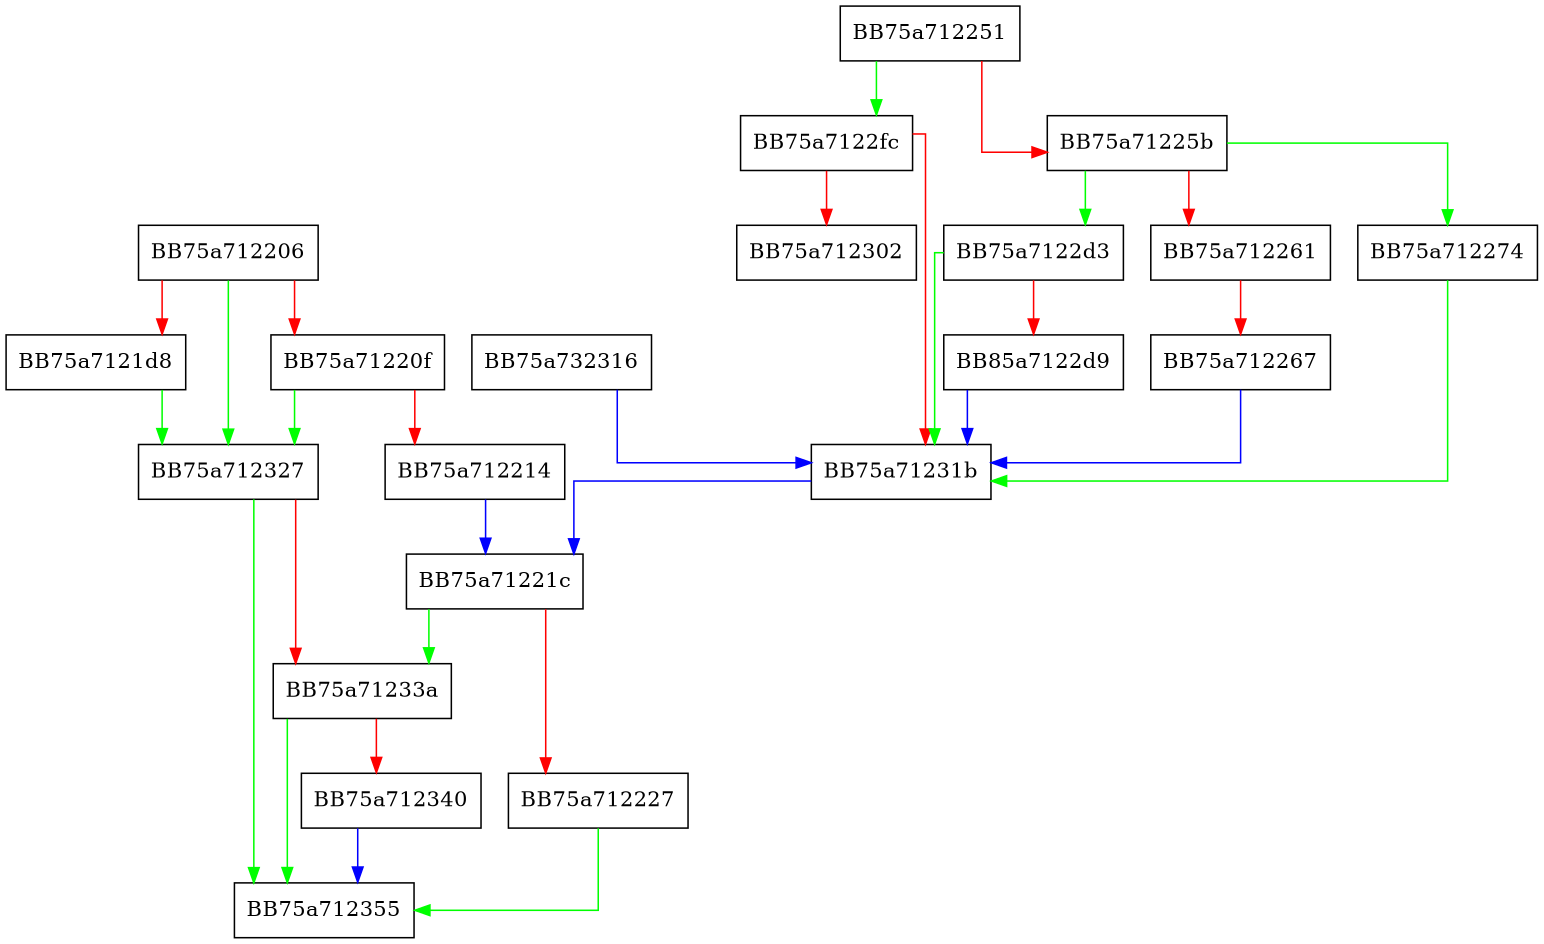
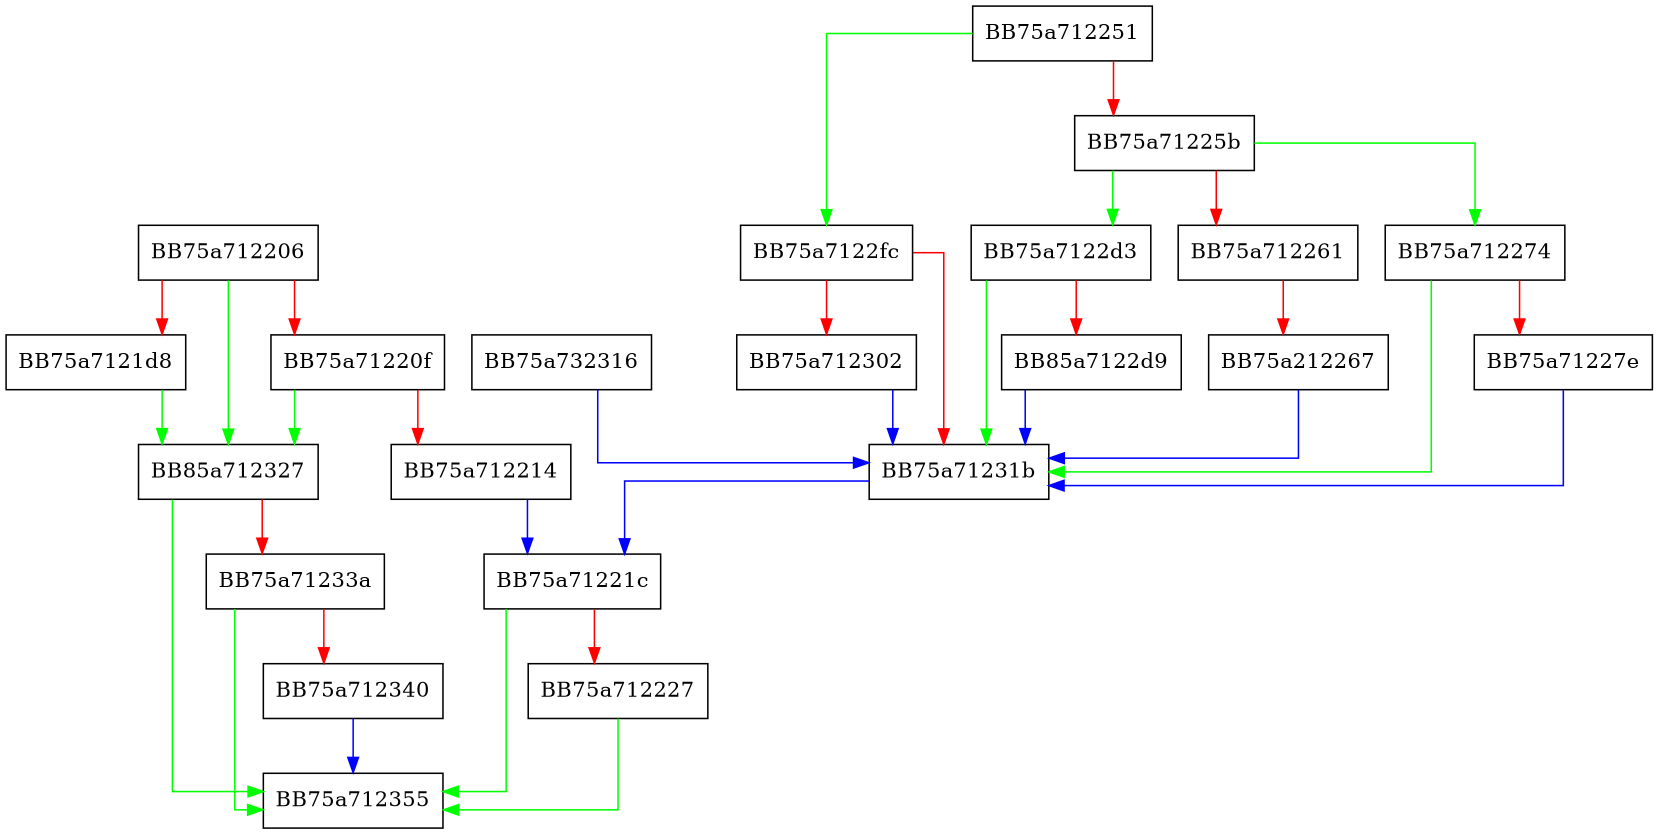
node "BB75a712267": label "BB75a712267" -> "BB75a212267"
node "BB75a71227e": added
edge "BB75a712302" -> "BB75a71231b": added
node "BB75a712327": label "BB75a712327" -> "BB85a712327"
edge "BB75a71221c" -> "BB75a71233a": now "BB75a71221c" -> "BB75a712355"
